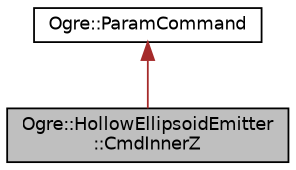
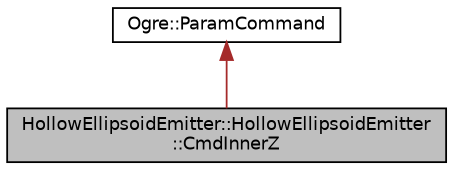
node "Ogre::HollowEllipsoidEmitter ::CmdInnerZ": label "Ogre::HollowEllipsoidEmitter ::CmdInnerZ" -> "HollowEllipsoidEmitter::HollowEllipsoidEmitter ::CmdInnerZ"
